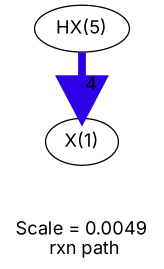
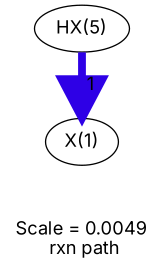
edge "HX(5)" -> "X(1)": label " 4" -> " 1"
